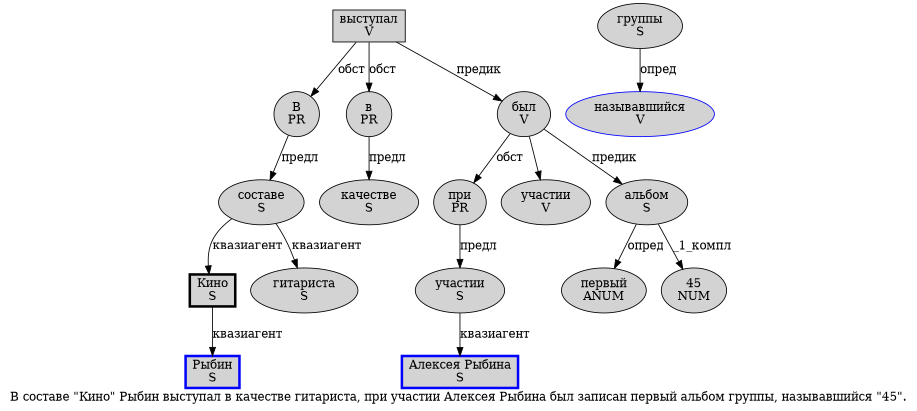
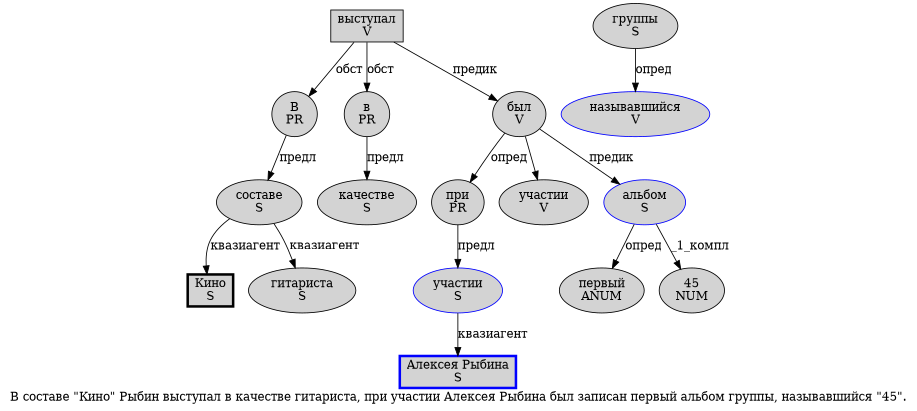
edge "был V" -> "при PR": label "обст" -> "опред"
node "альбом S": color black -> blue
node "участии S": color black -> blue
node "Рыбин S": removed
